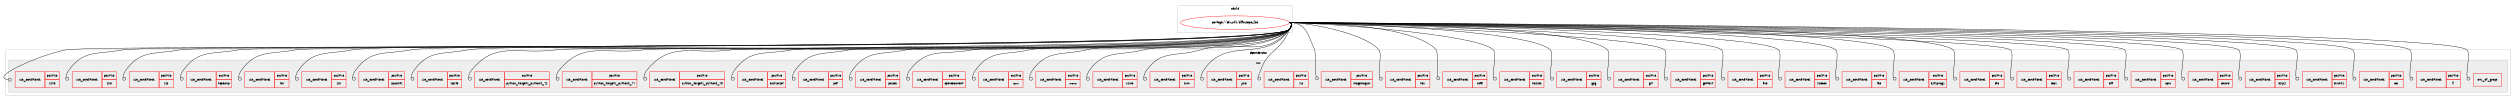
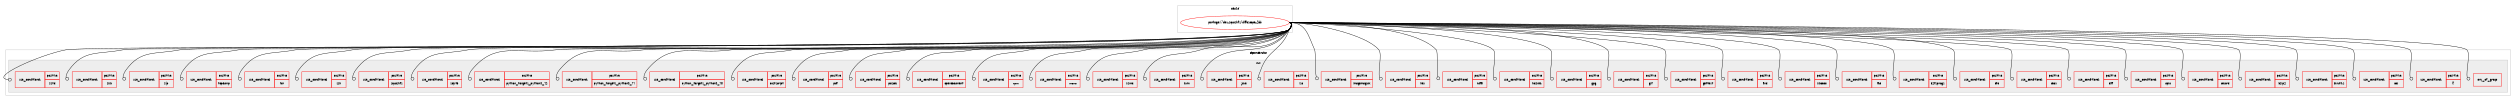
node "portage://dev-util/diffoscope-266": label "portage://dev-util/diffoscope-266" -> "portage://dev-squashfs/diffoscope-266"
